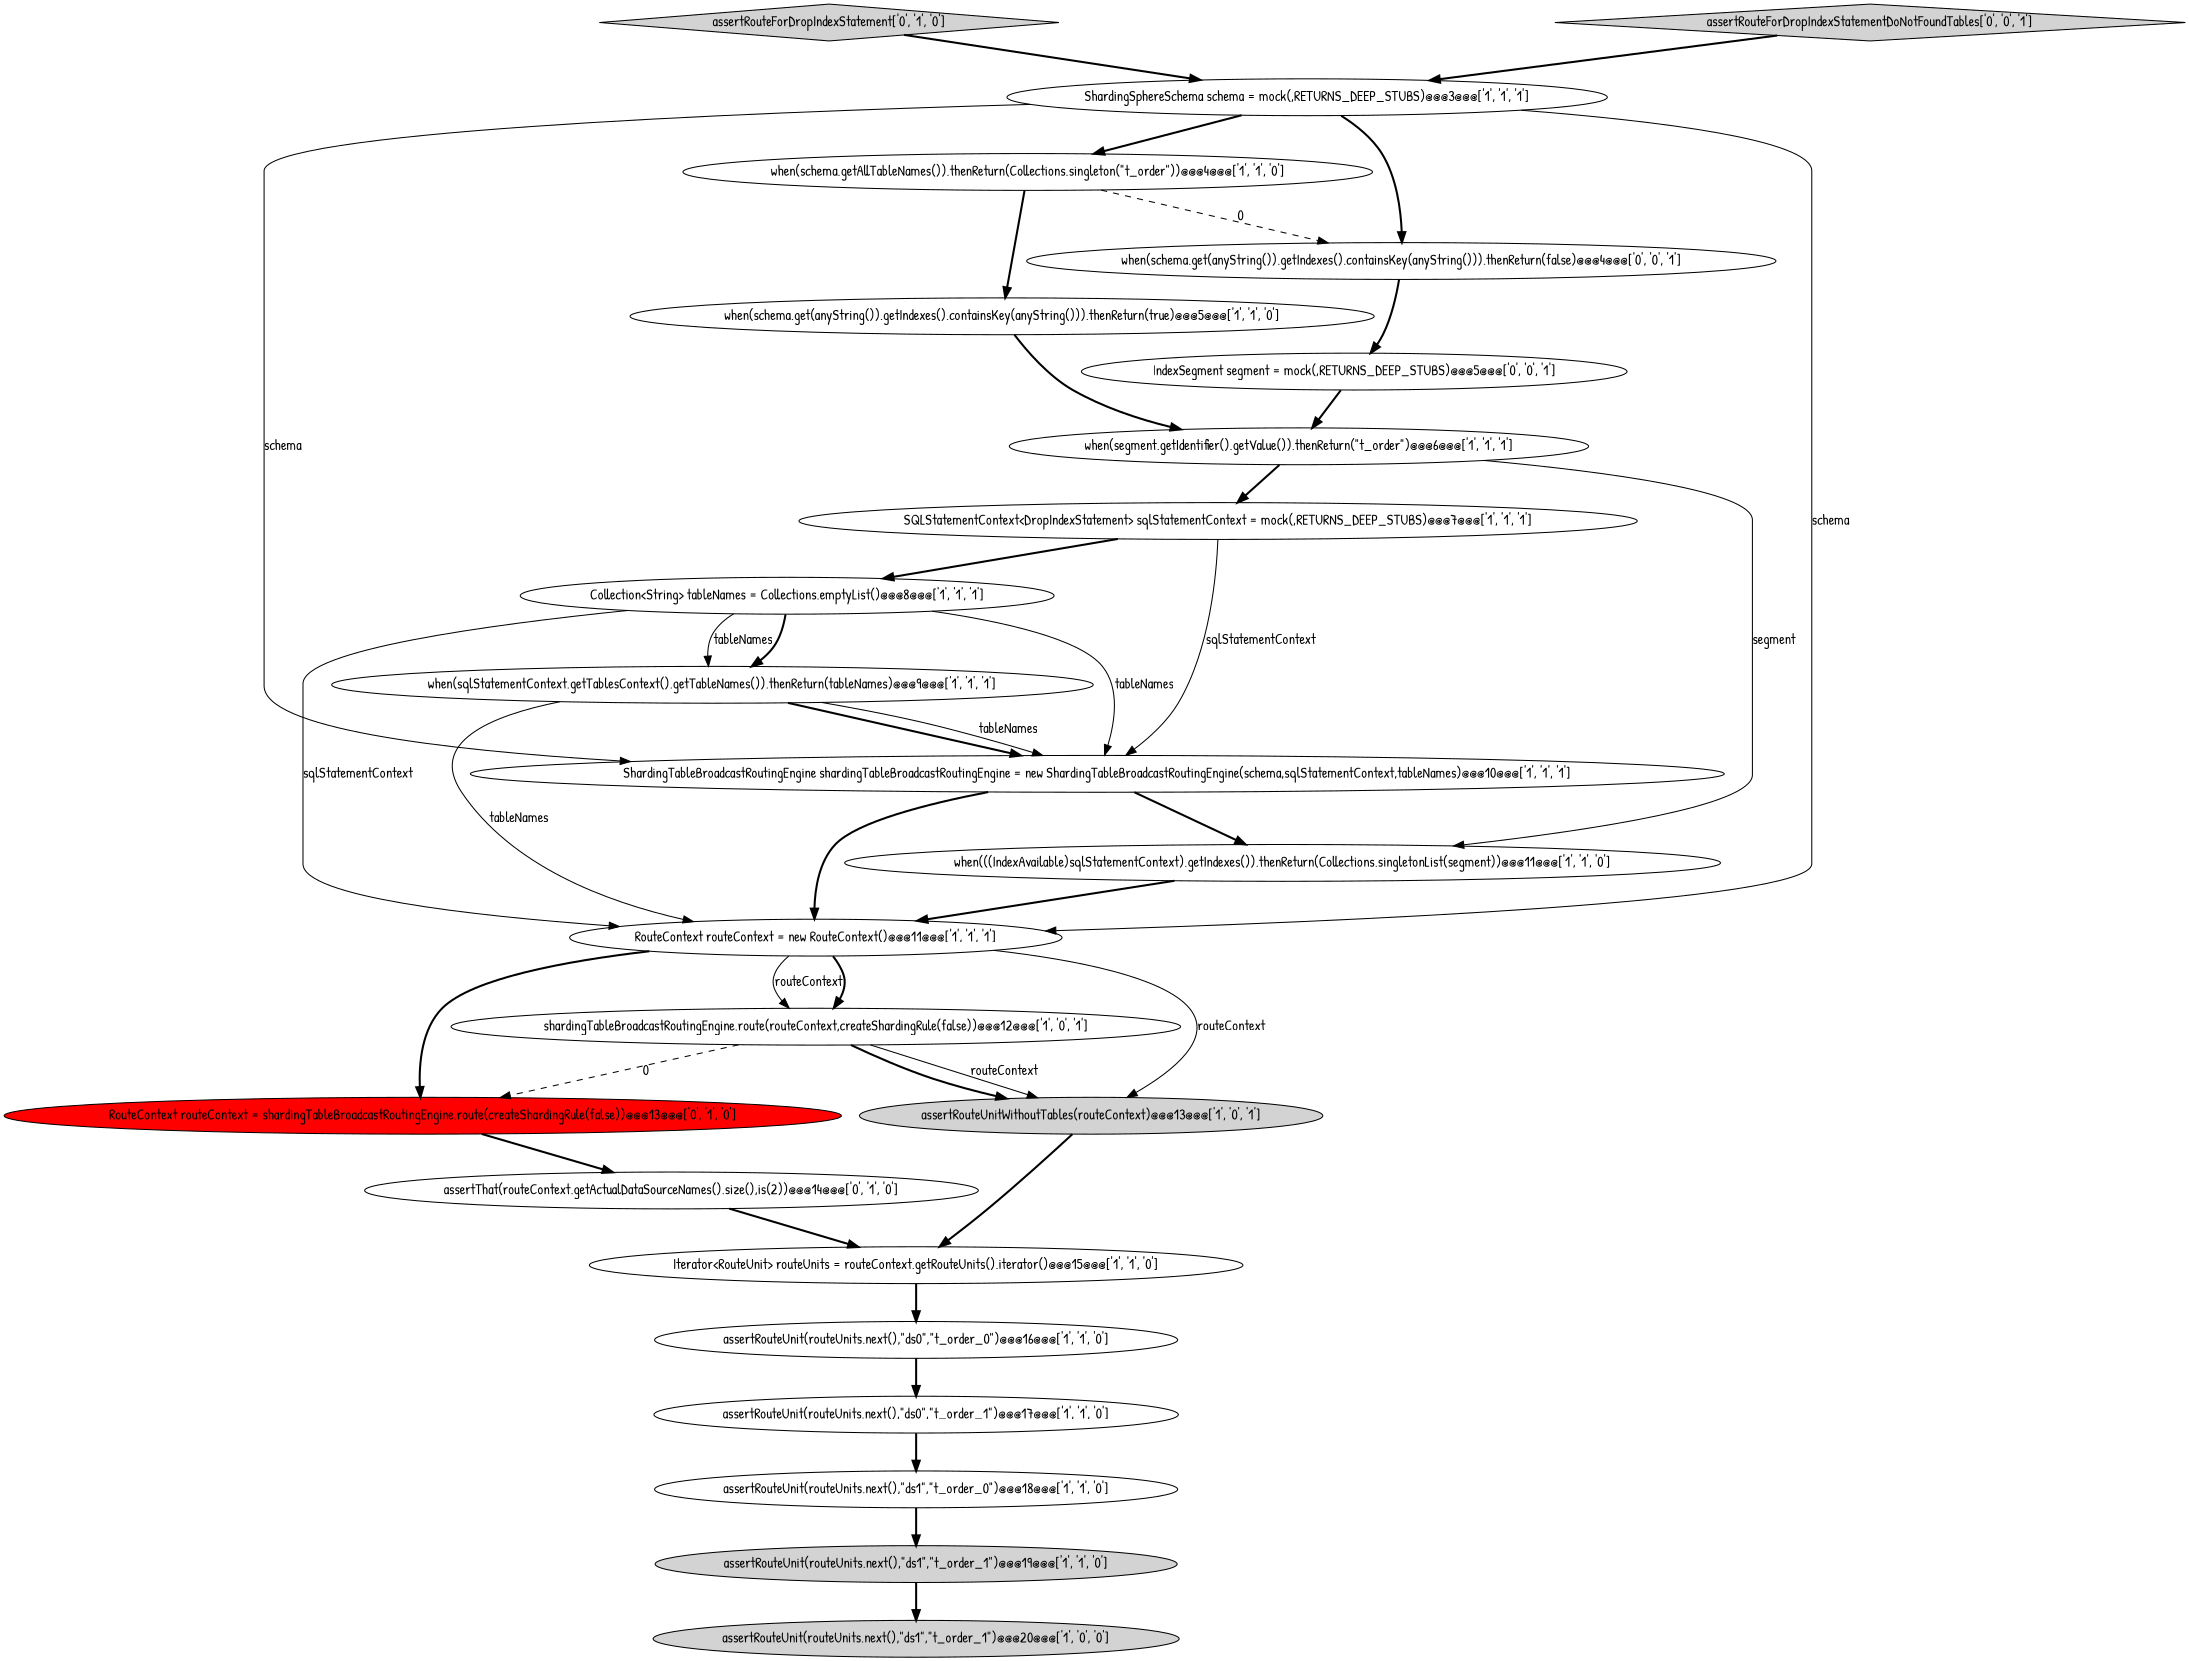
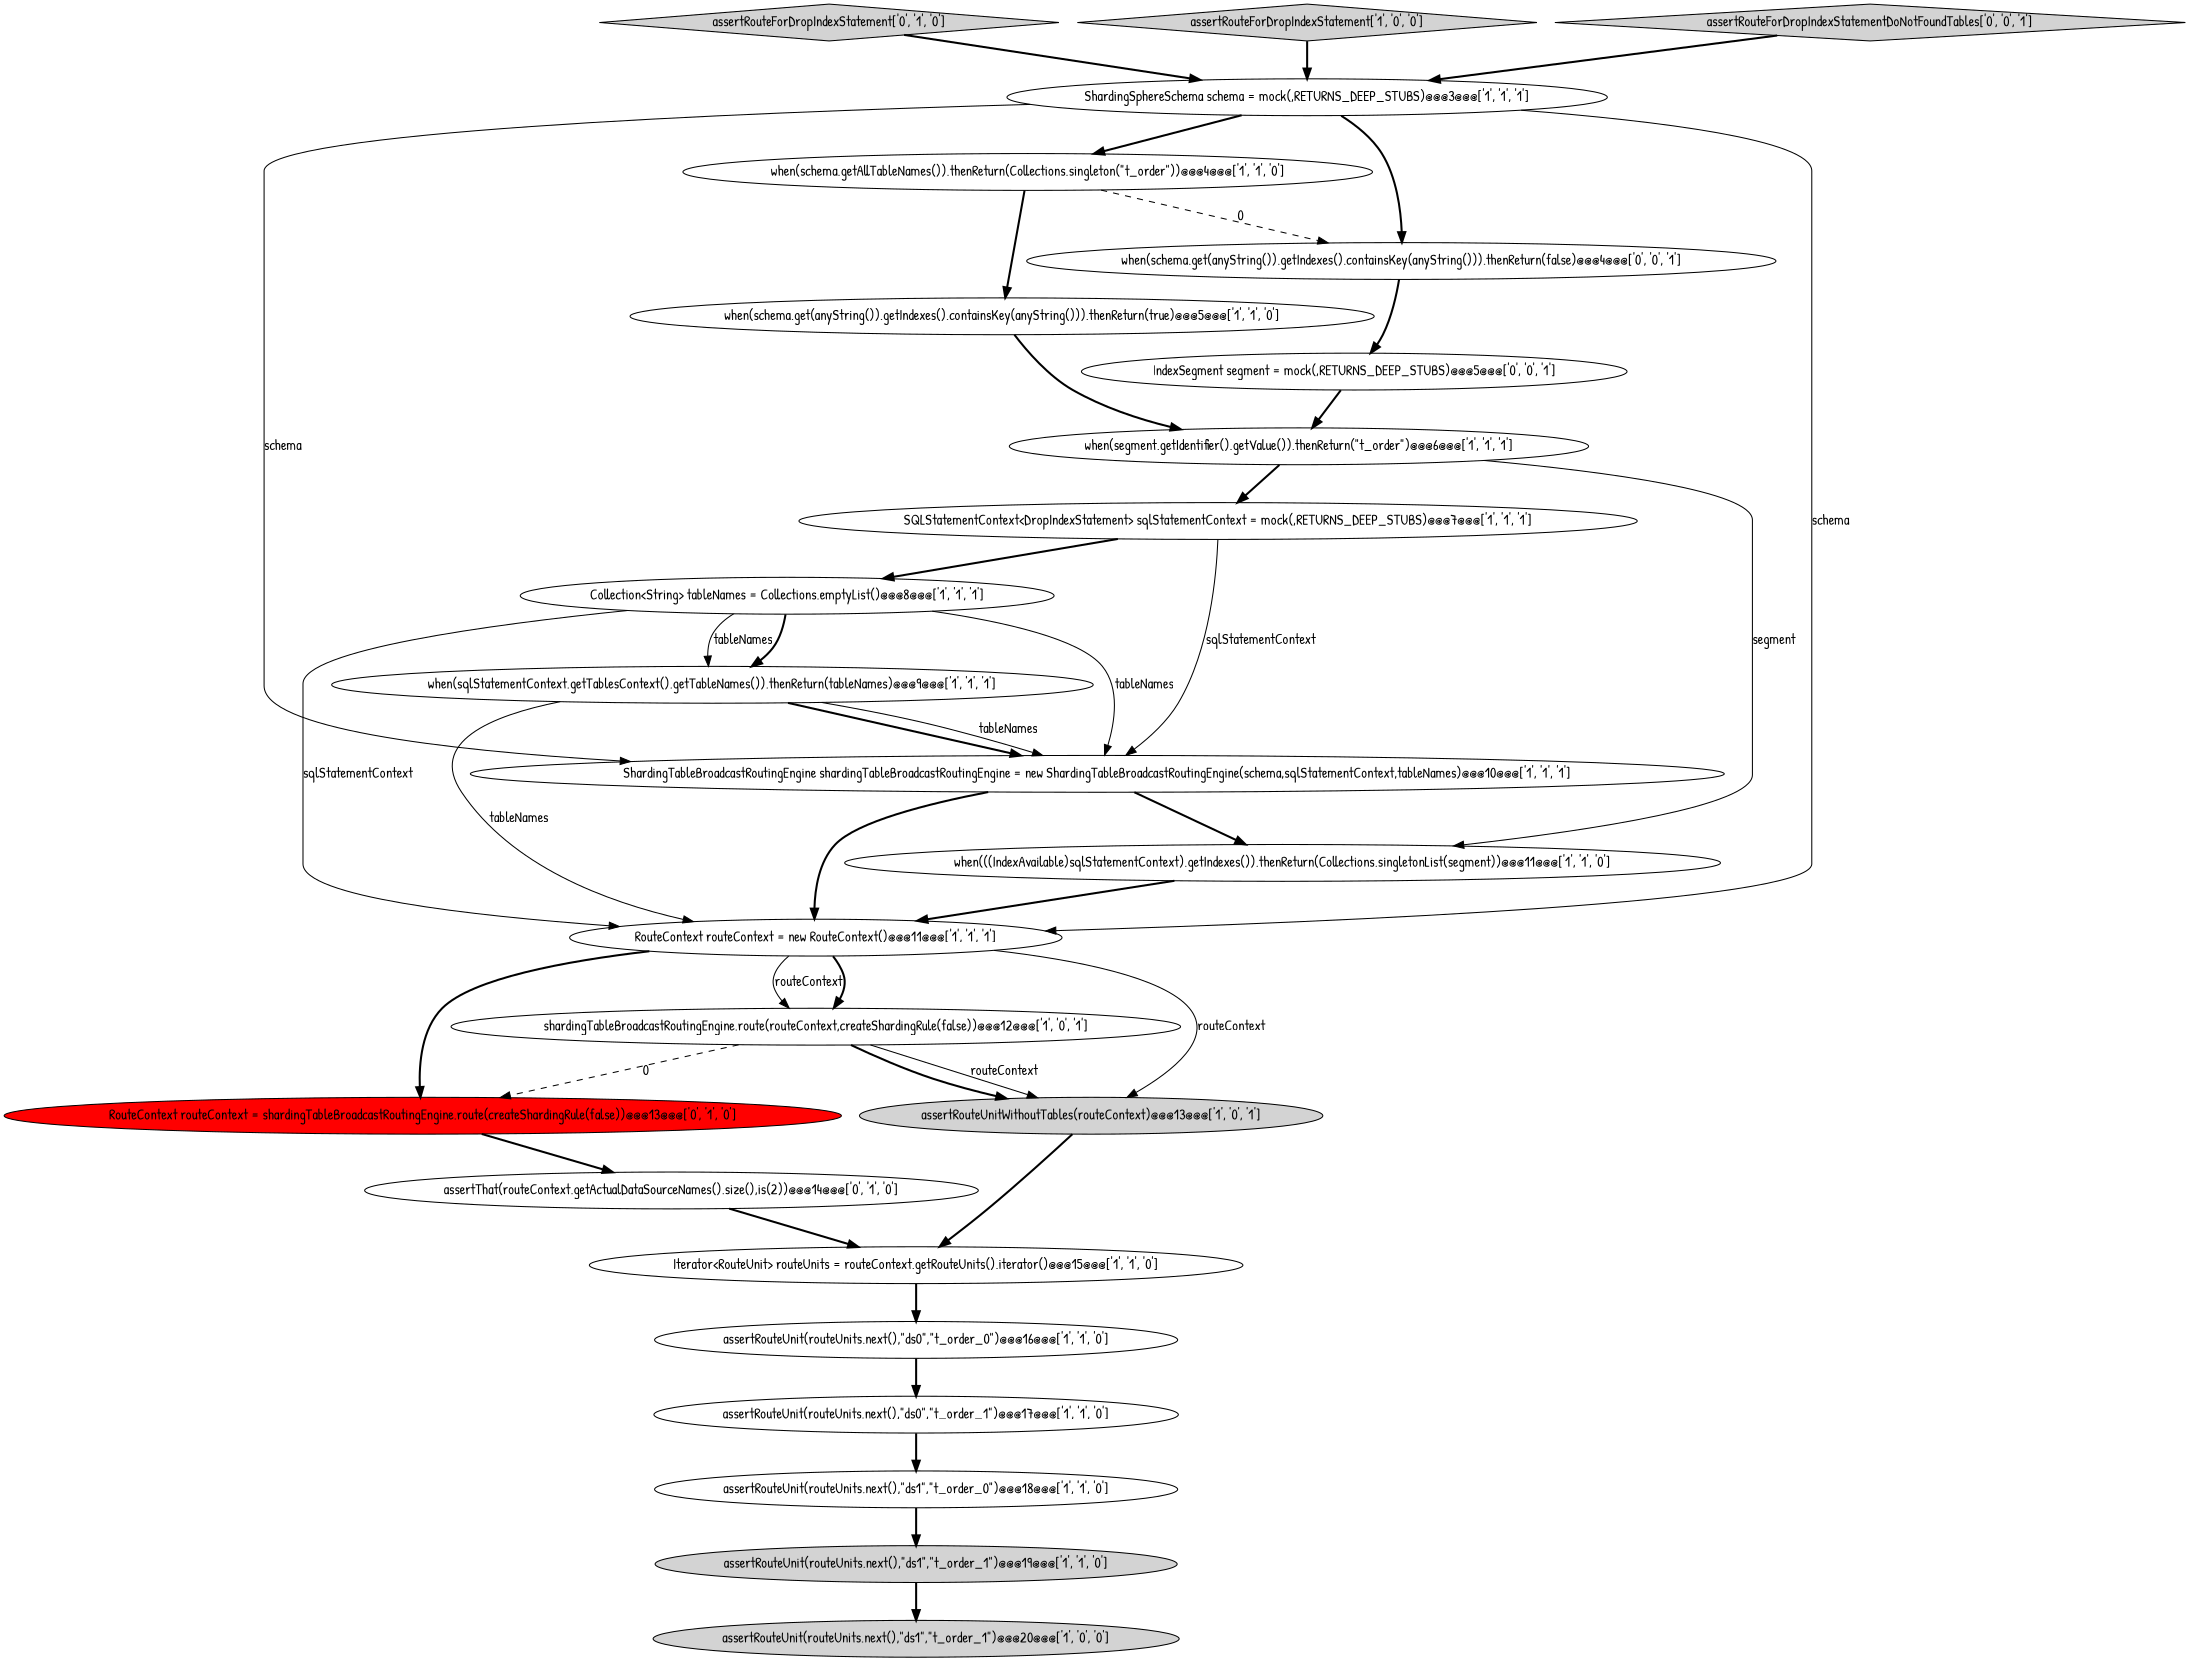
node "assertRouteForDropIndexStatement['1', '0', '0']": added
